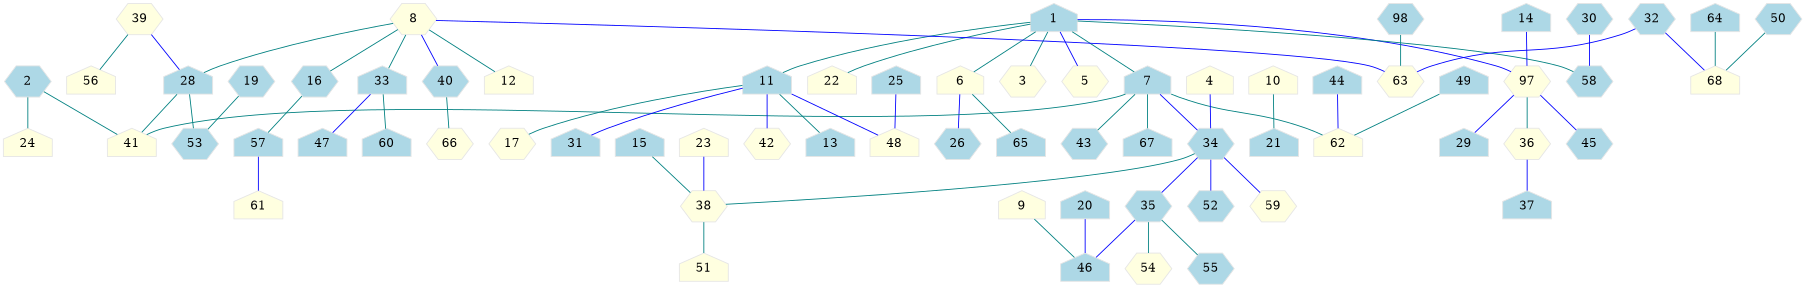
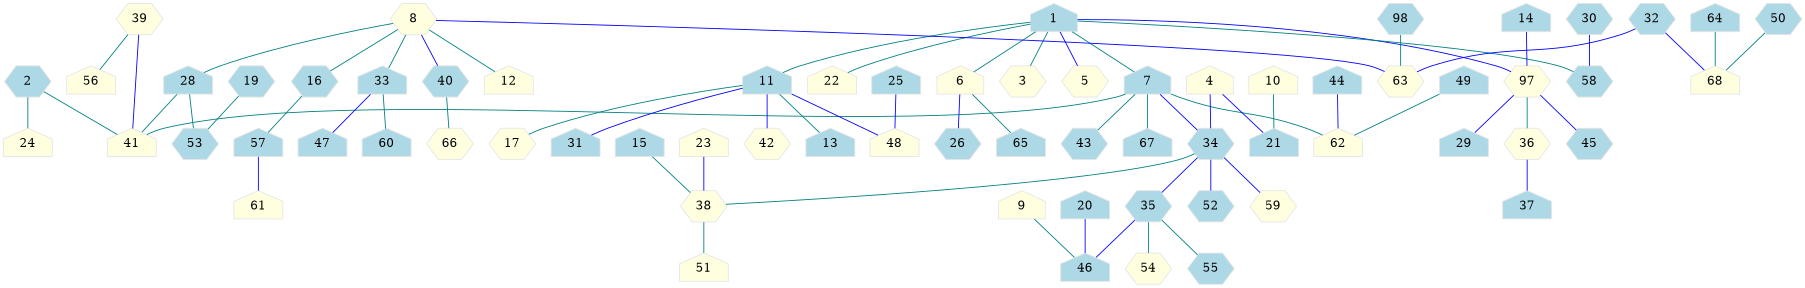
edge "39" -- "28": now "39" -- "41"
edge "4" -- "21": added
